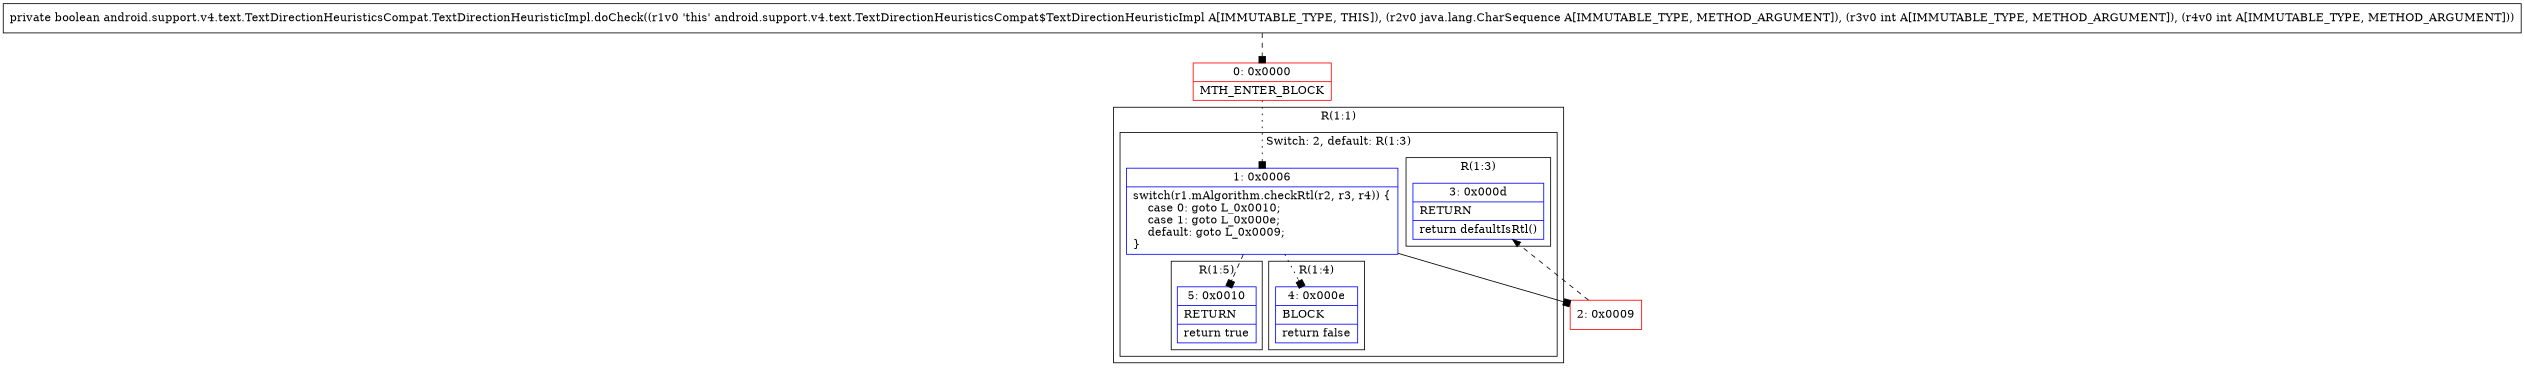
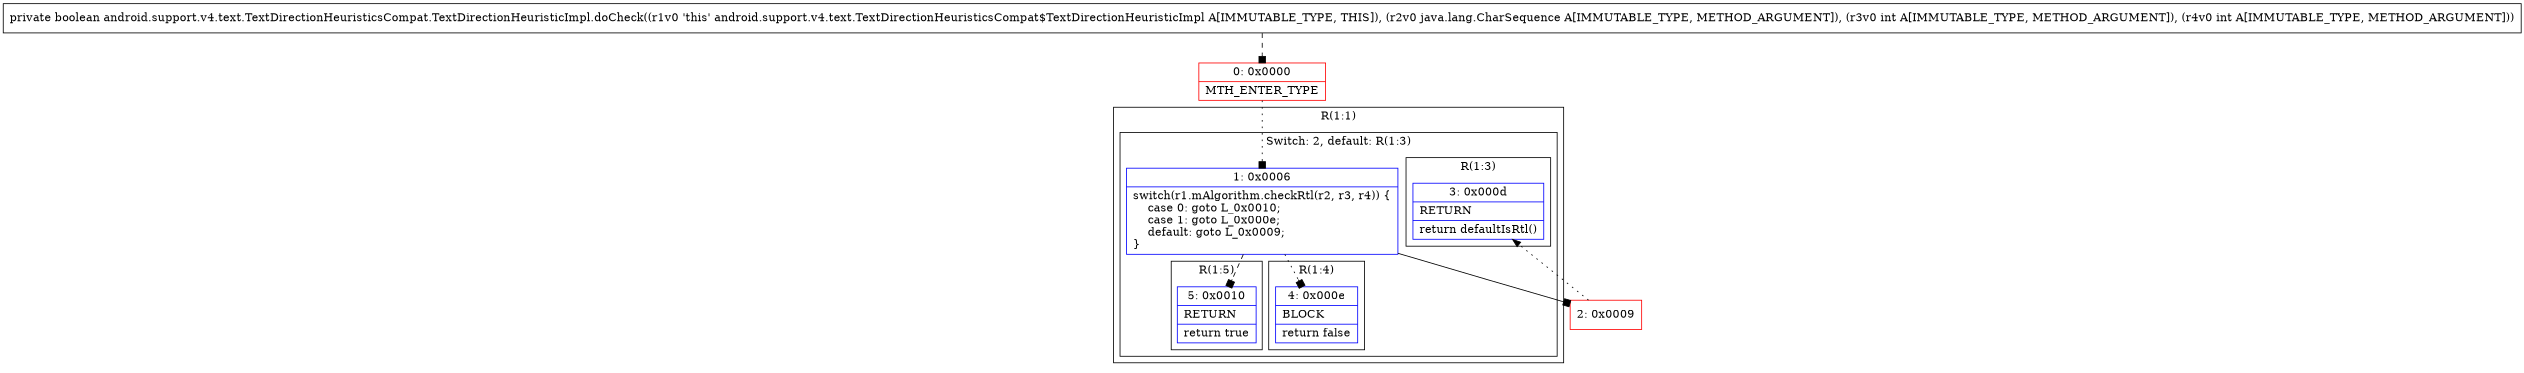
node "0: 0x0000": text "MTH_ENTER_BLOCK" -> "MTH_ENTER_TYPE"
edge "2: 0x0009" -> "3: 0x000d": style dashed -> dotted
